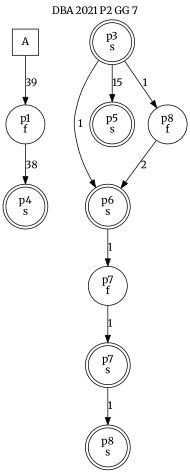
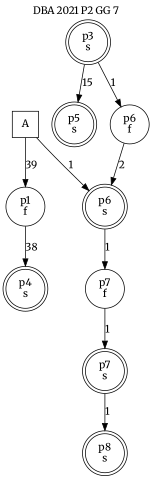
edge "p3 s" -> "p6 s": now "A" -> "p6 s"
node "p8 f": label "p8 f" -> "p6 f"
